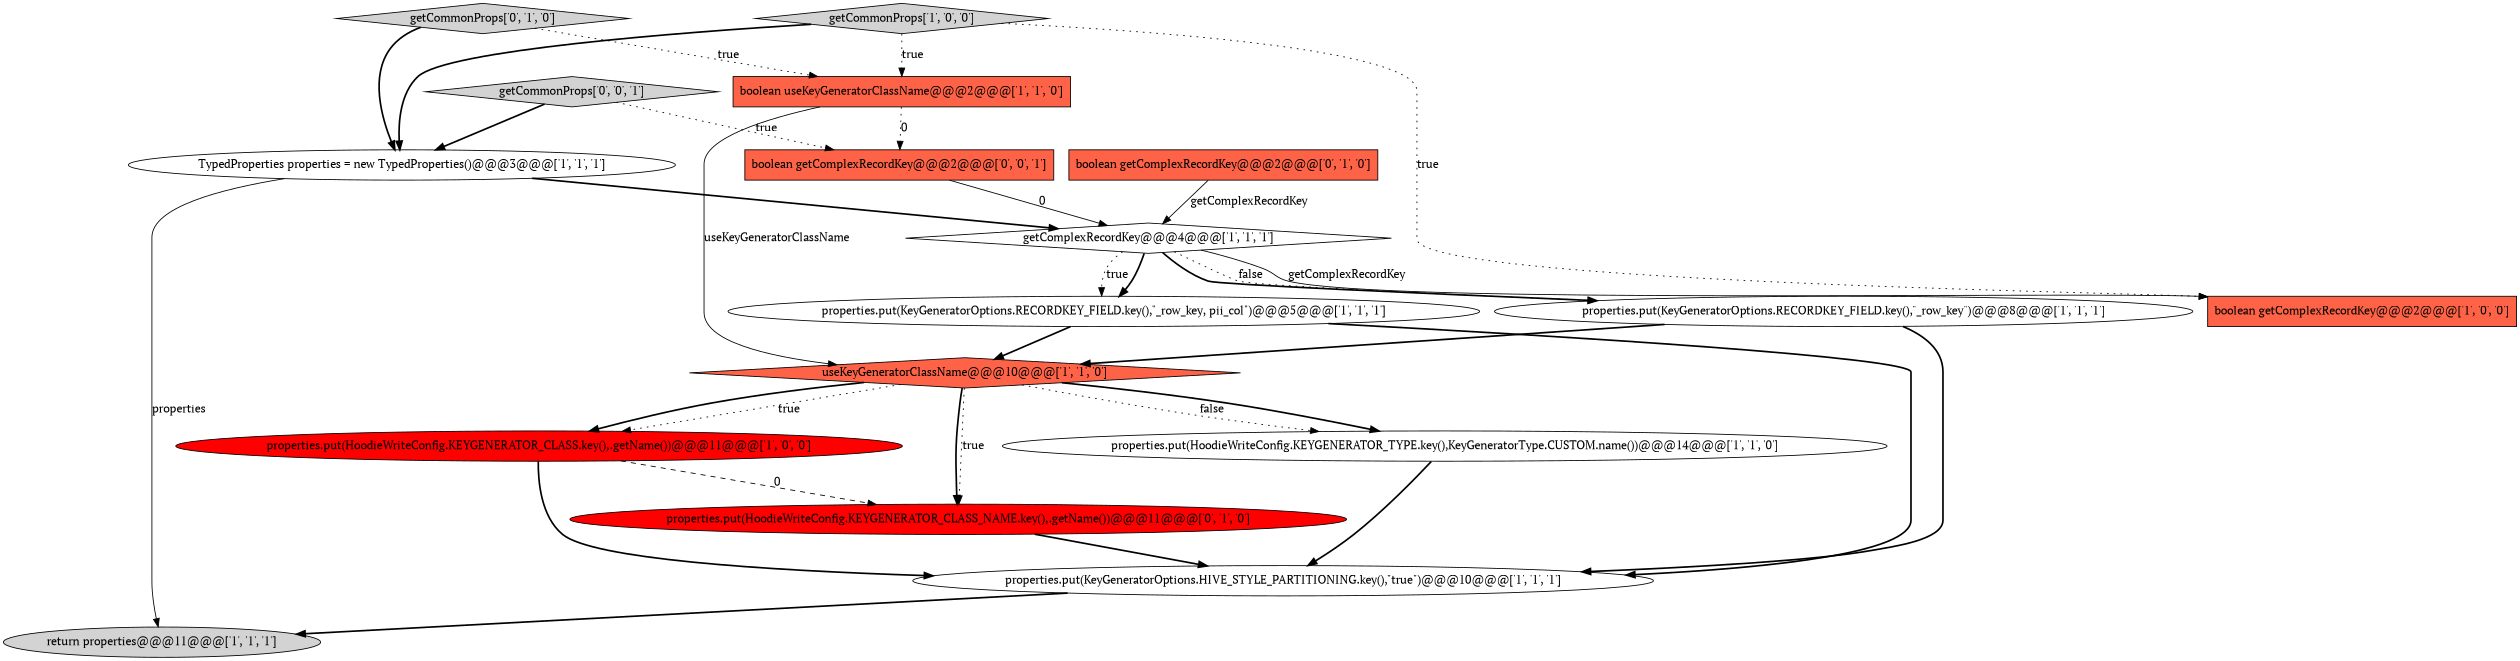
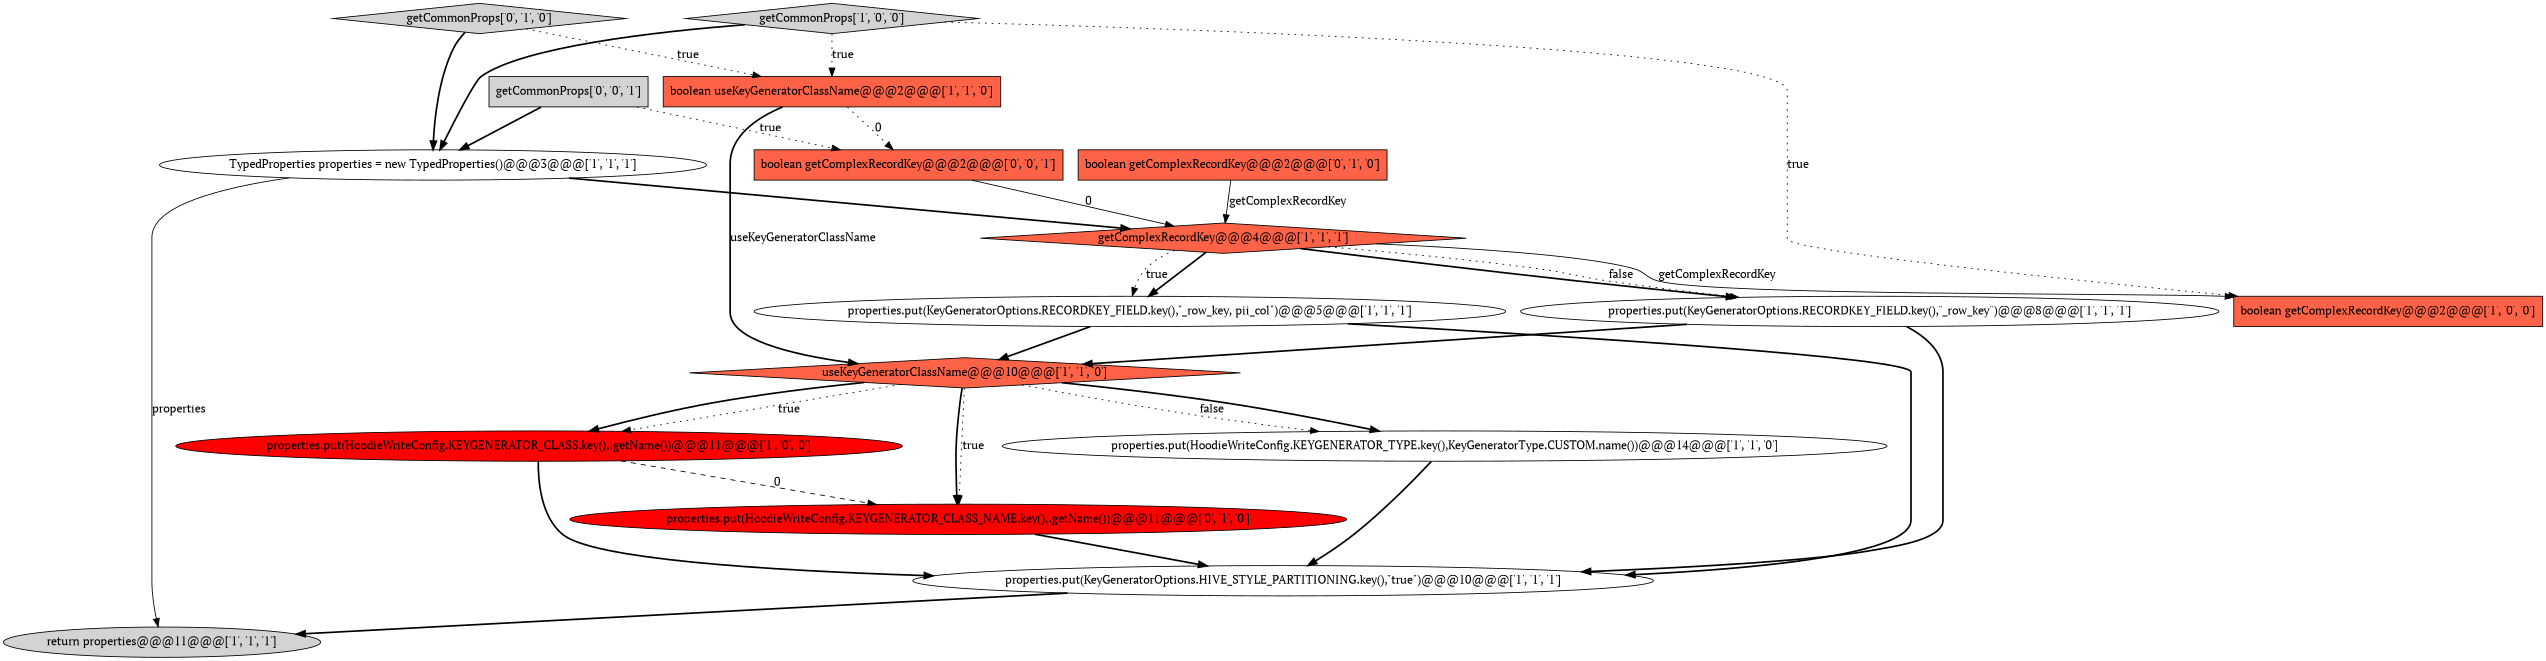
node "getCommonProps['0', '0', '1']": shape diamond -> box
node "getComplexRecordKey@@@4@@@['1', '1', '1']": fillcolor white -> tomato
edge "boolean useKeyGeneratorClassName@@@2@@@['1', '1', '0']" -> "useKeyGeneratorClassName@@@10@@@['1', '1', '0']": style solid -> bold
